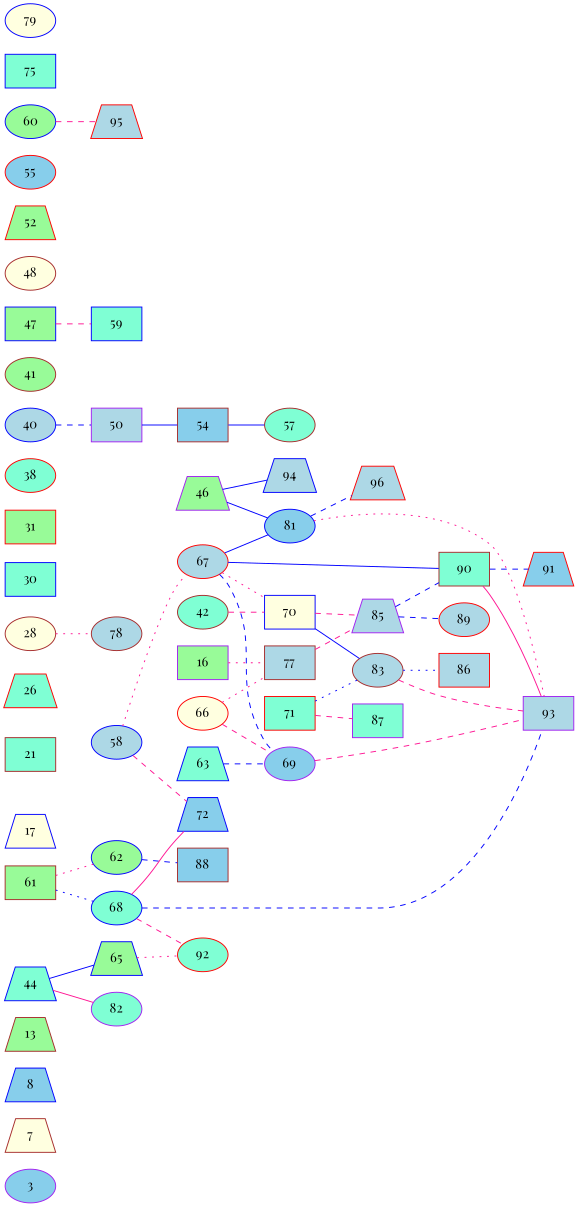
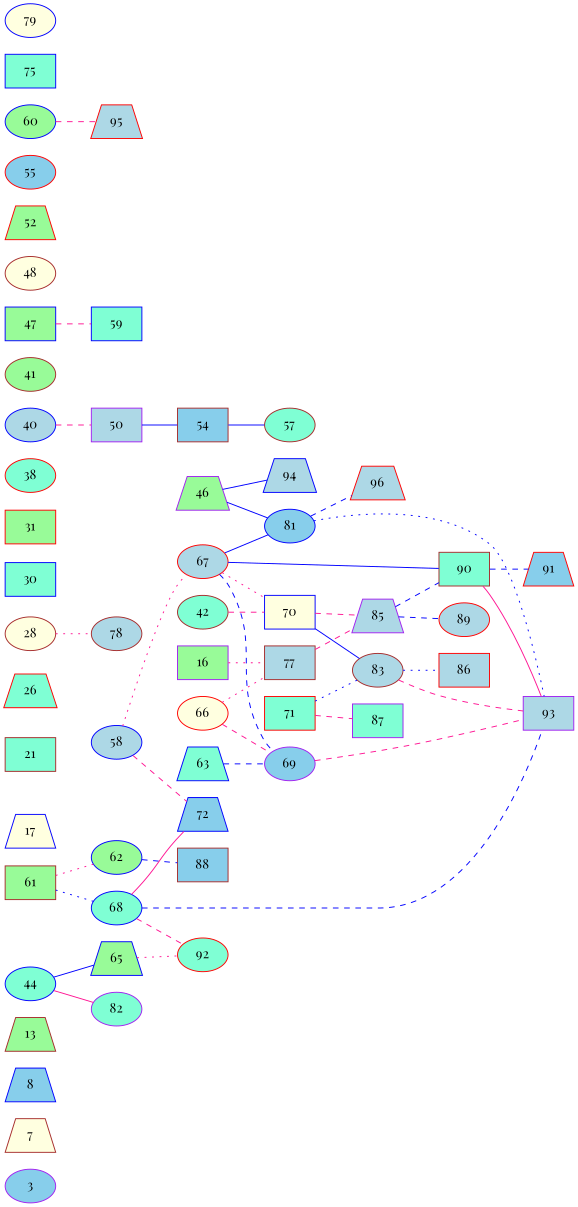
edge "40" -- "50": color blue -> deeppink
edge "81" -- "93": color deeppink -> blue
node "44": shape trapezium -> ellipse
